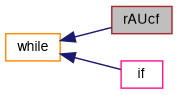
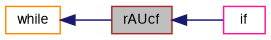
edge "if" -> "while": now "if" -> "rAUcf"
